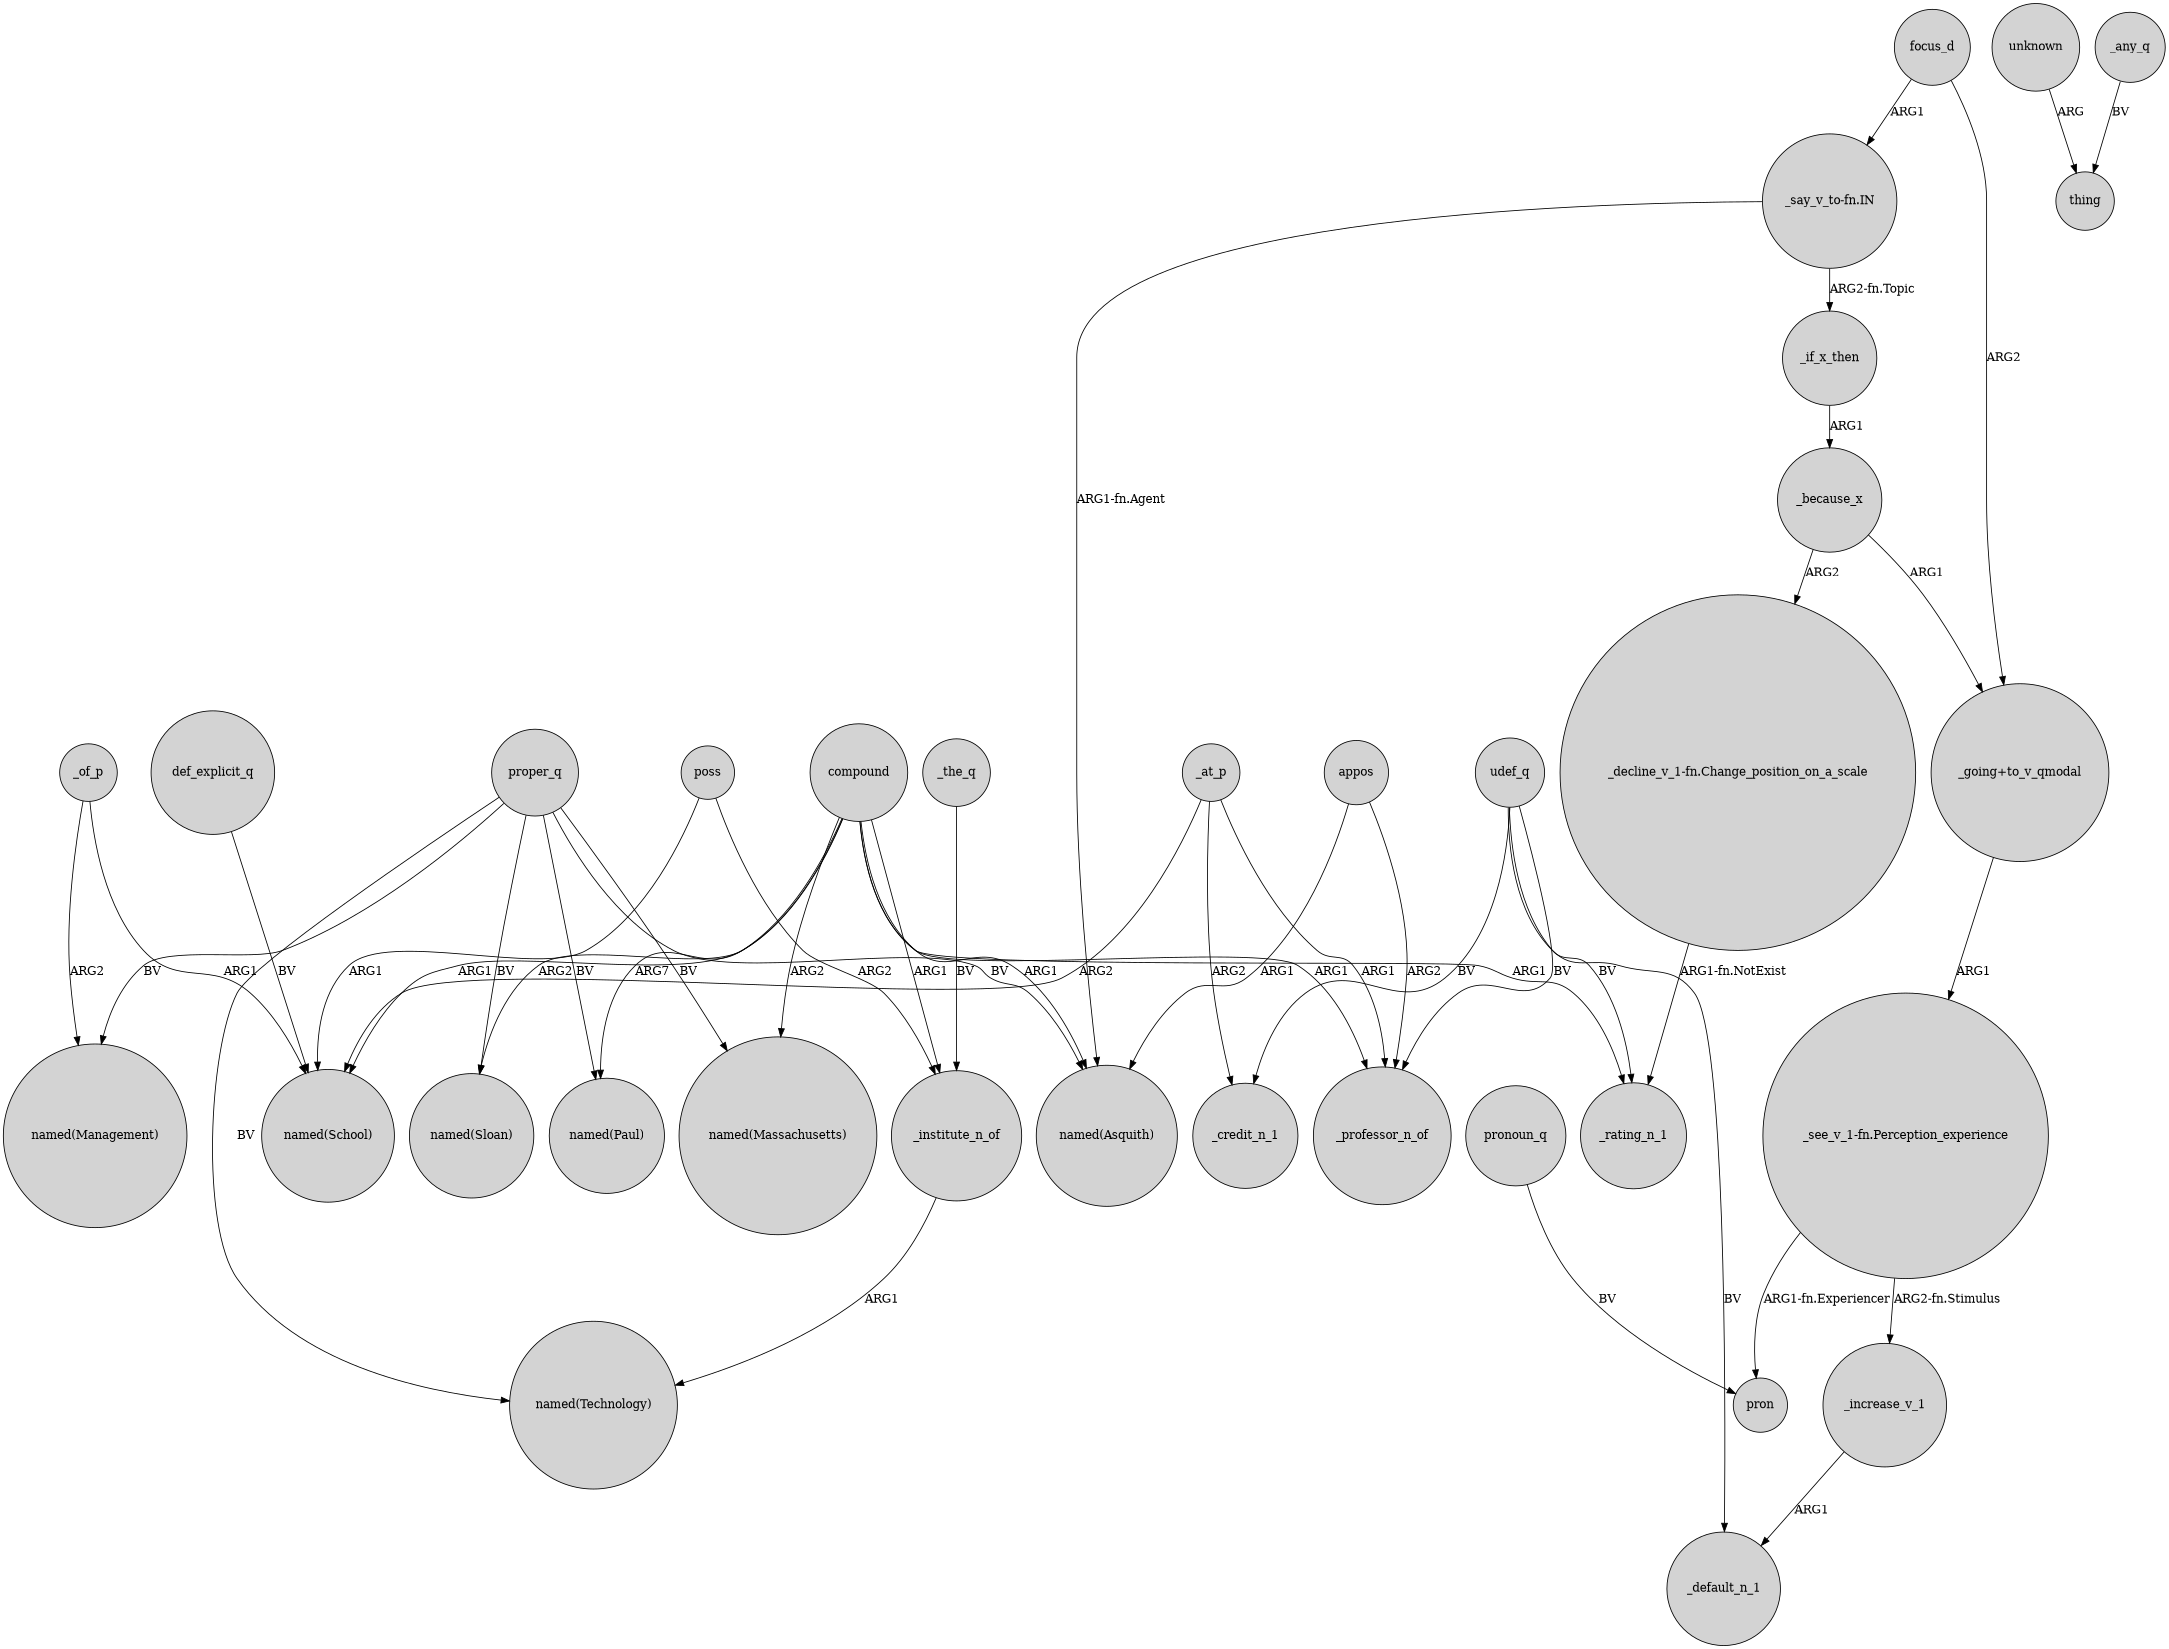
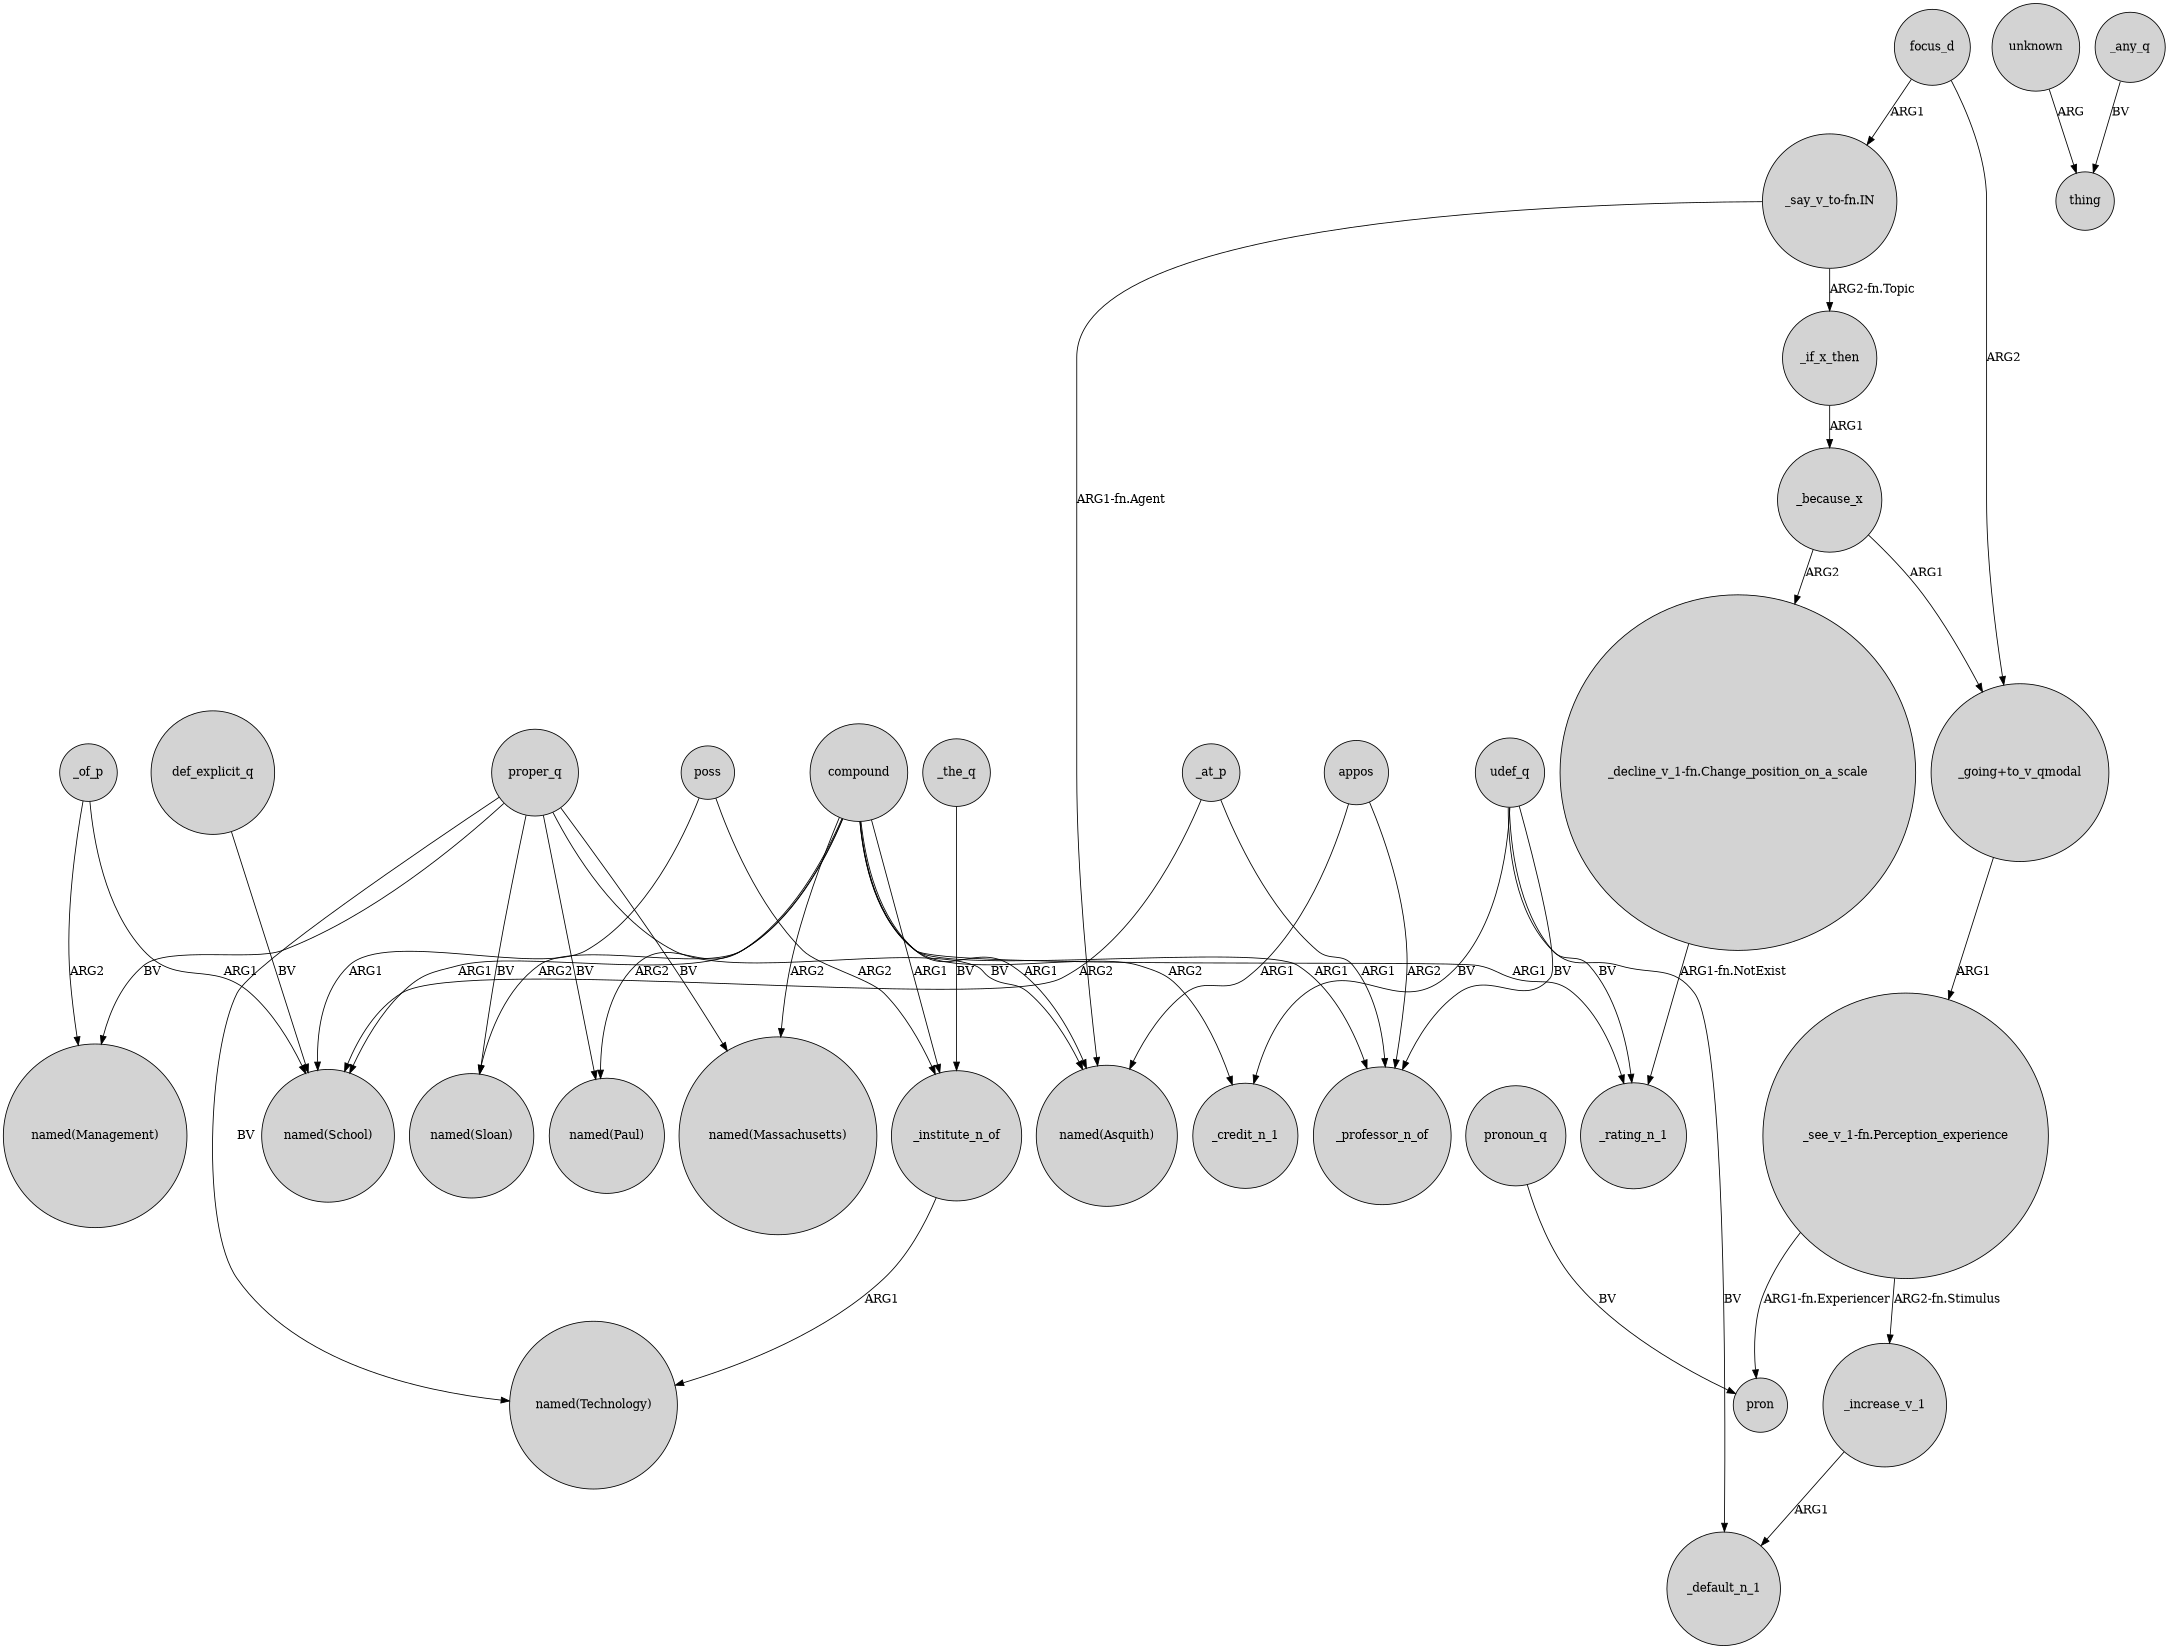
edge "_at_p" -> "_credit_n_1": now "compound" -> "_credit_n_1"
edge "compound" -> "named(Paul)": label "ARG7" -> "ARG2"
